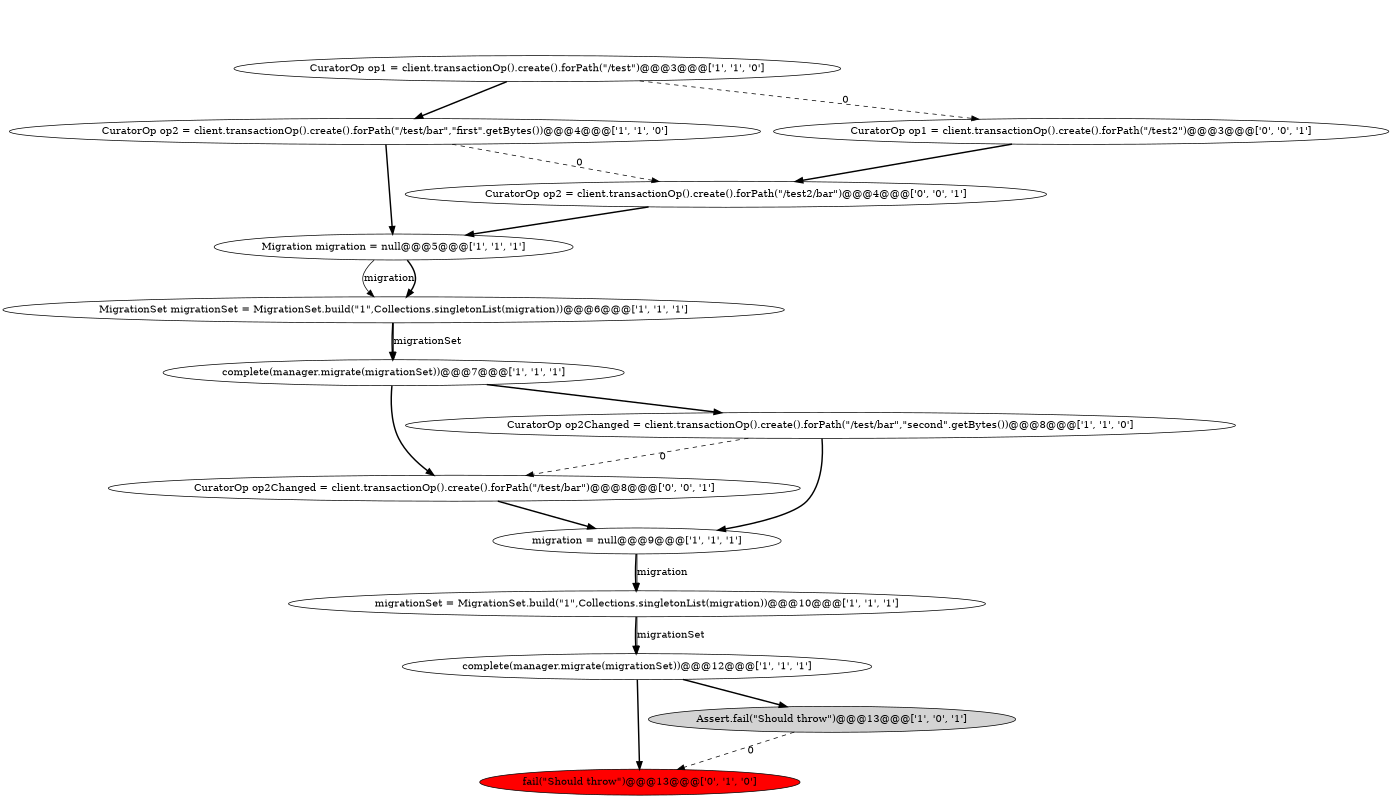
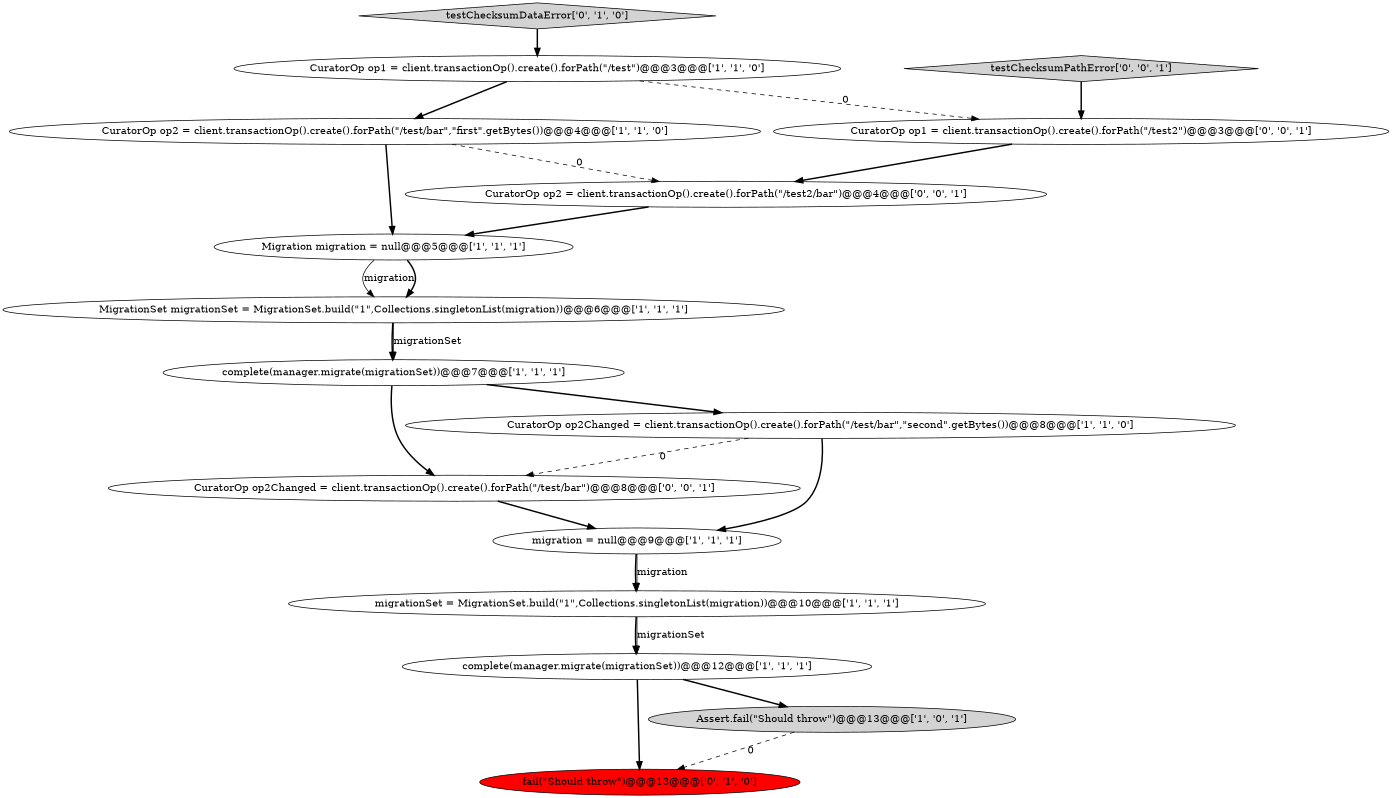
node "testChecksumDataError['0', '1', '0']": added
node "testChecksumPathError['0', '0', '1']": added
